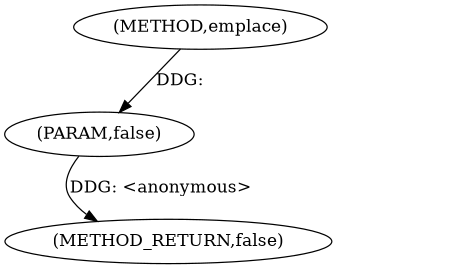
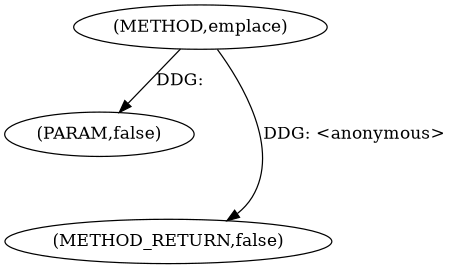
edge "(PARAM,false)" -> "(METHOD_RETURN,false)": now "(METHOD,emplace)" -> "(METHOD_RETURN,false)"
